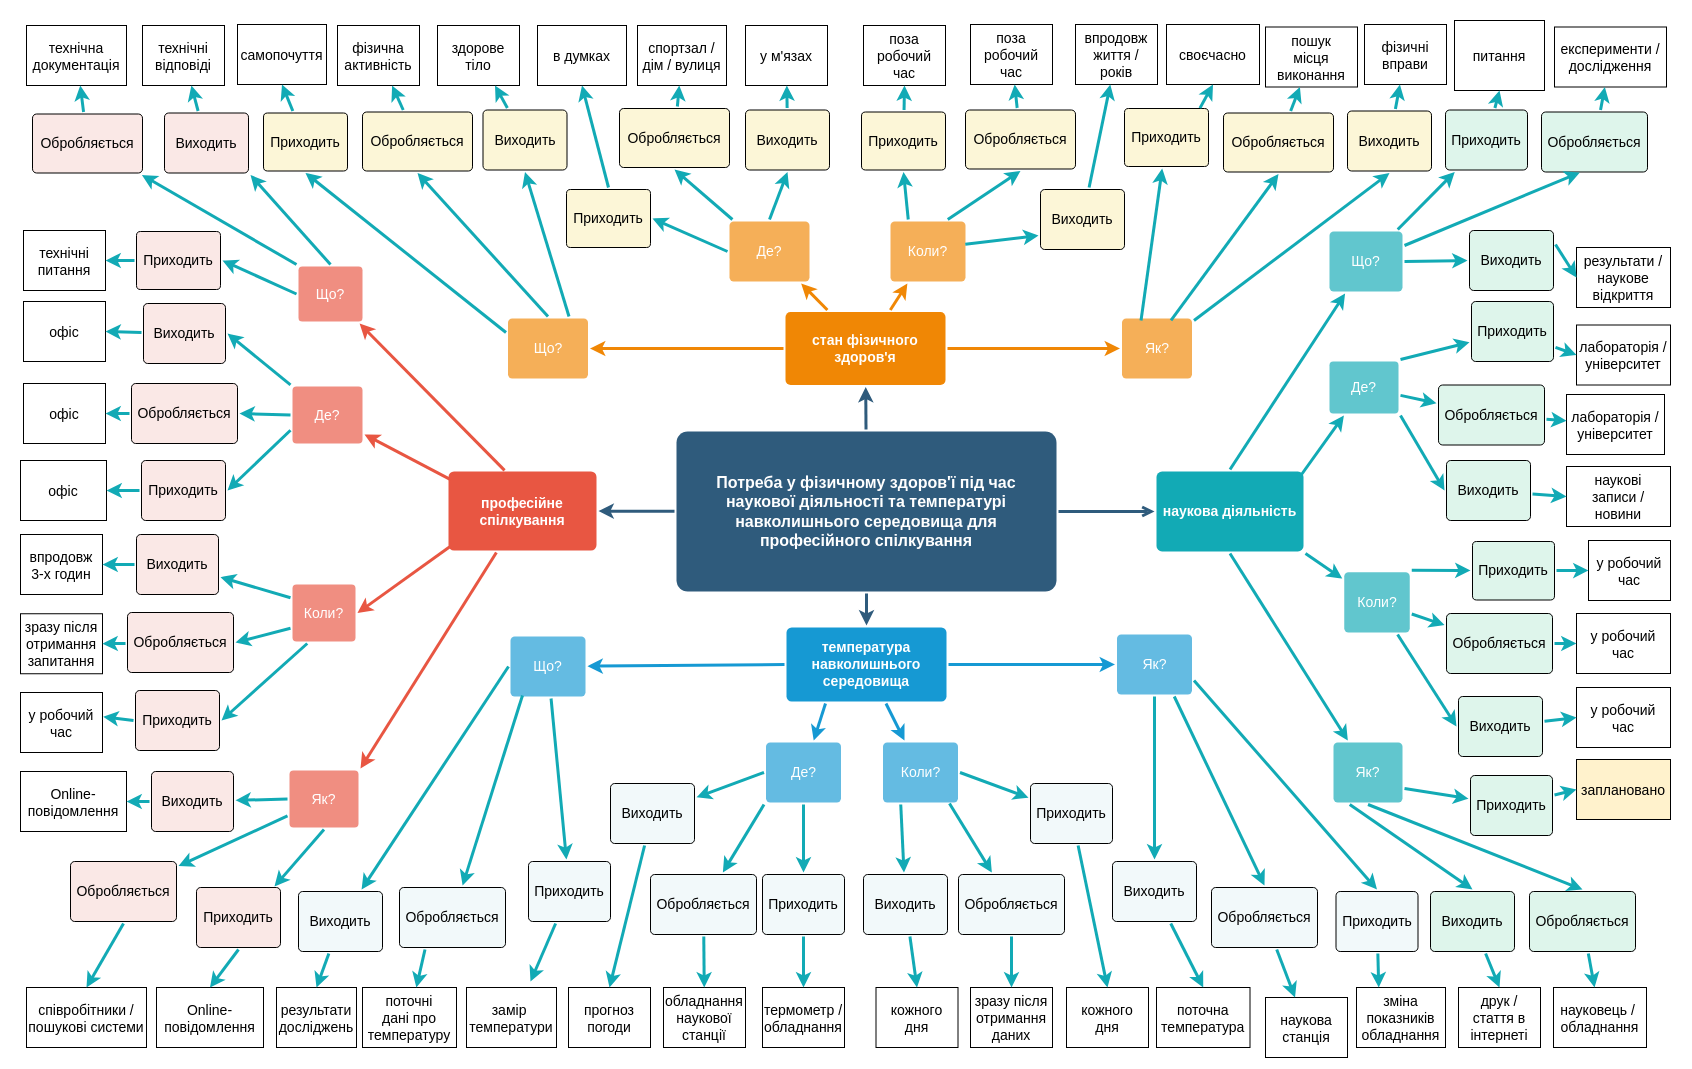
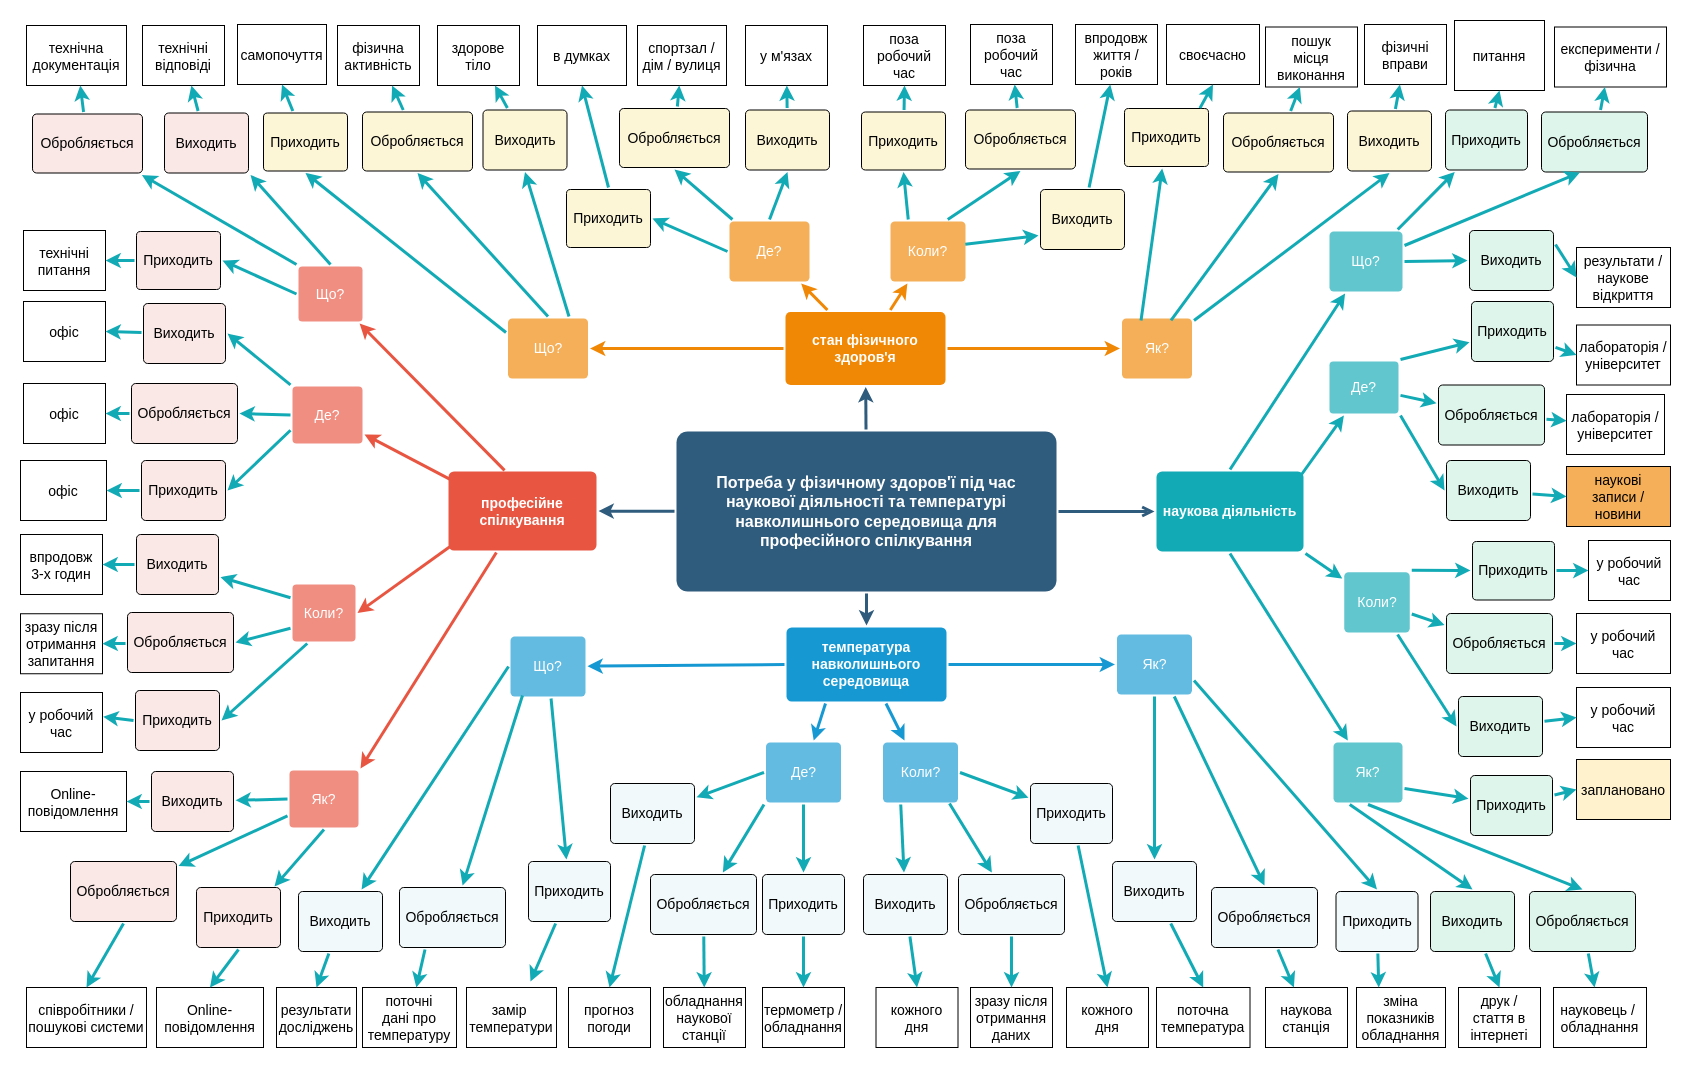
node "експерименти / дослідження": label "експерименти / дослідження" -> "експерименти / фізична"
node "наукові записи / новини": fillcolor #ffffff -> #f5af58
node "наукова станція": moved (1307, 1028) -> (1307, 1018)
